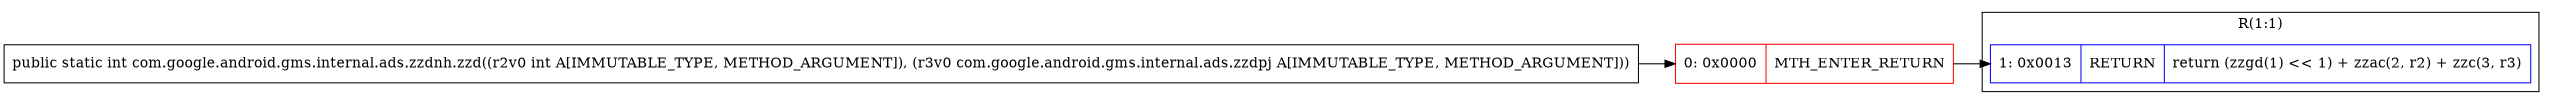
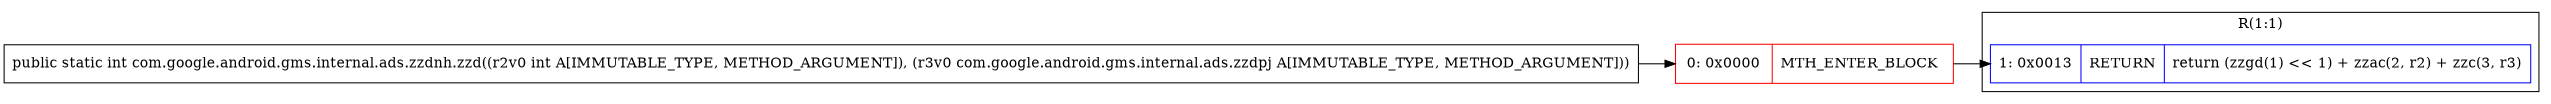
node "0: 0x0000": text "MTH_ENTER_RETURN" -> "MTH_ENTER_BLOCK"
